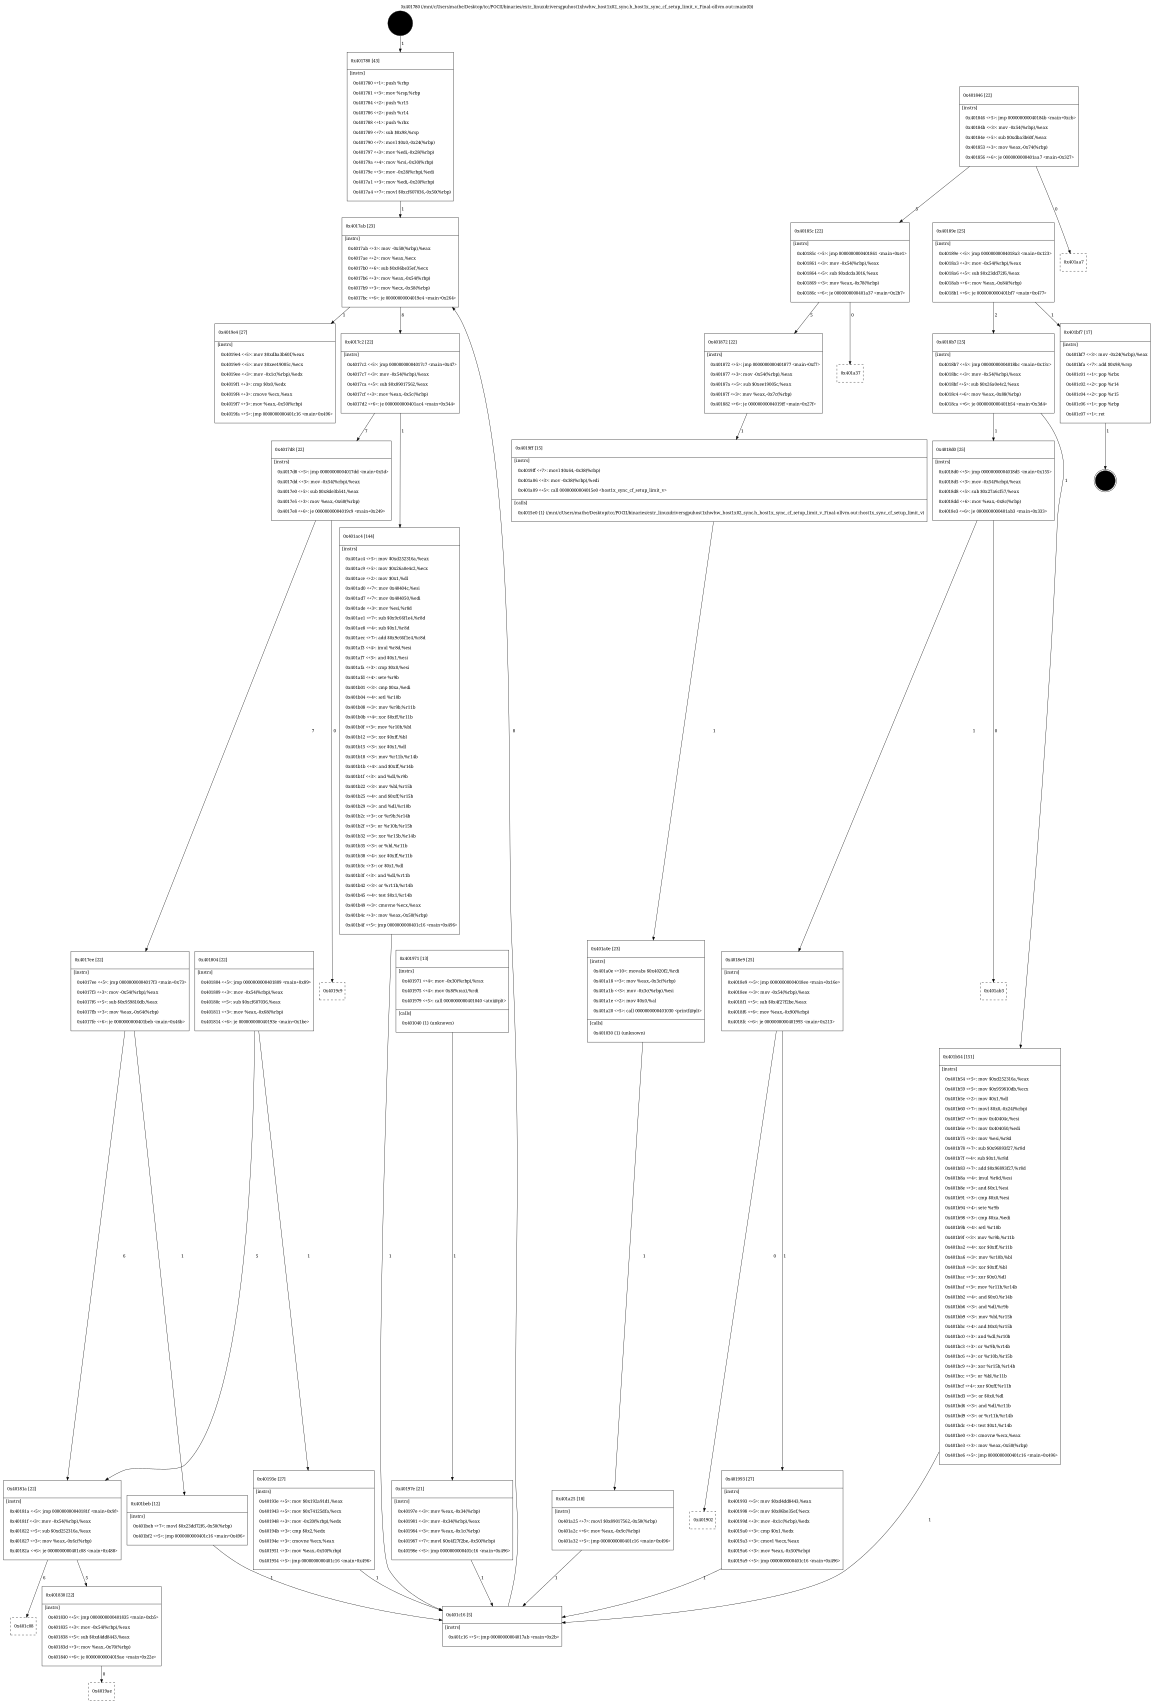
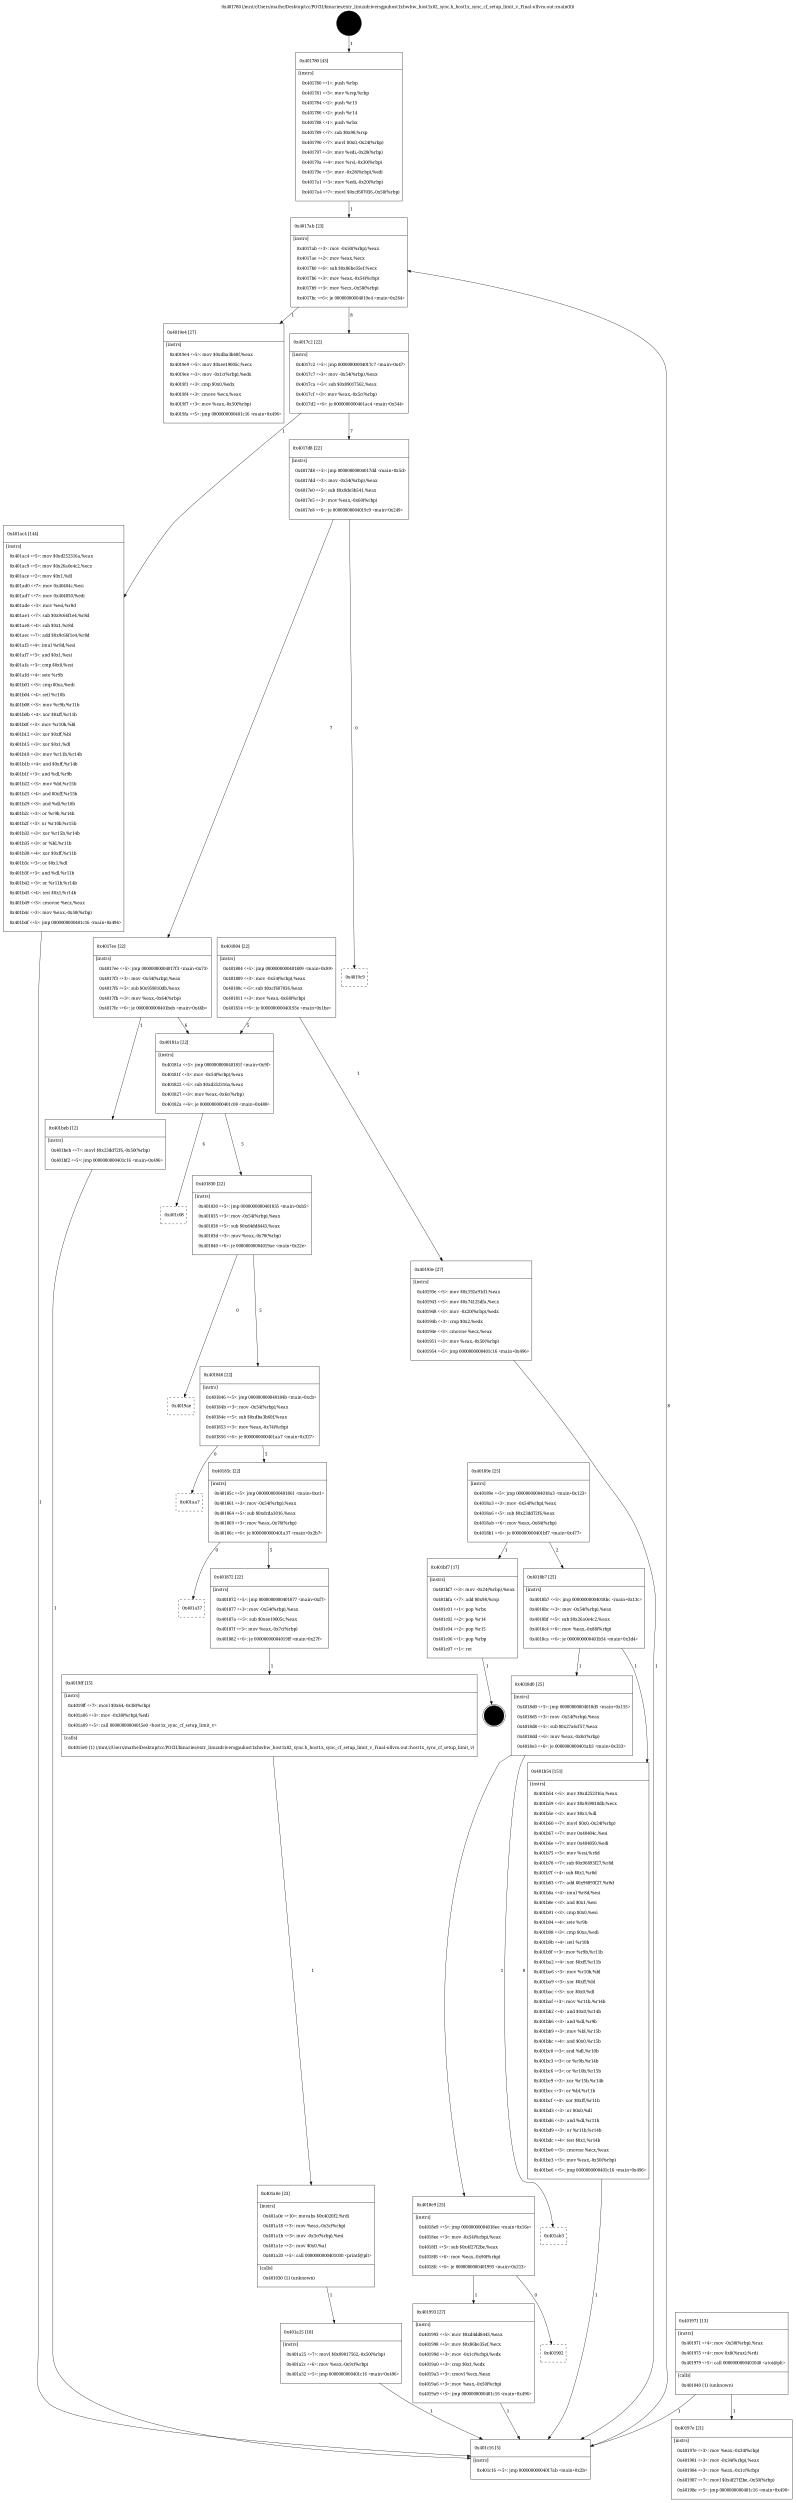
edge "0x401830 [22]" -> "0x401846 [22]": added, label "5"
edge "0x40197e [21]" -> "0x401c16 [5]": now "0x401971 [13]" -> "0x401c16 [5]"
